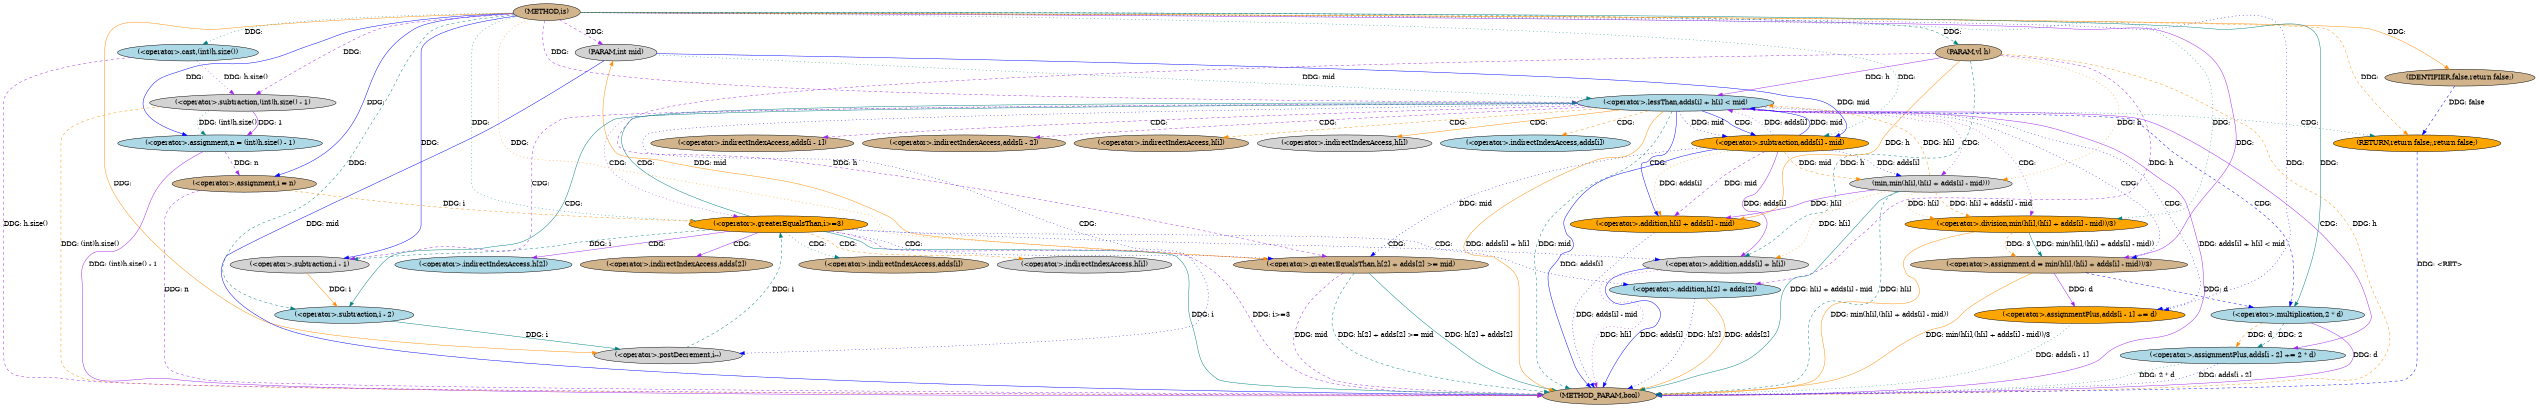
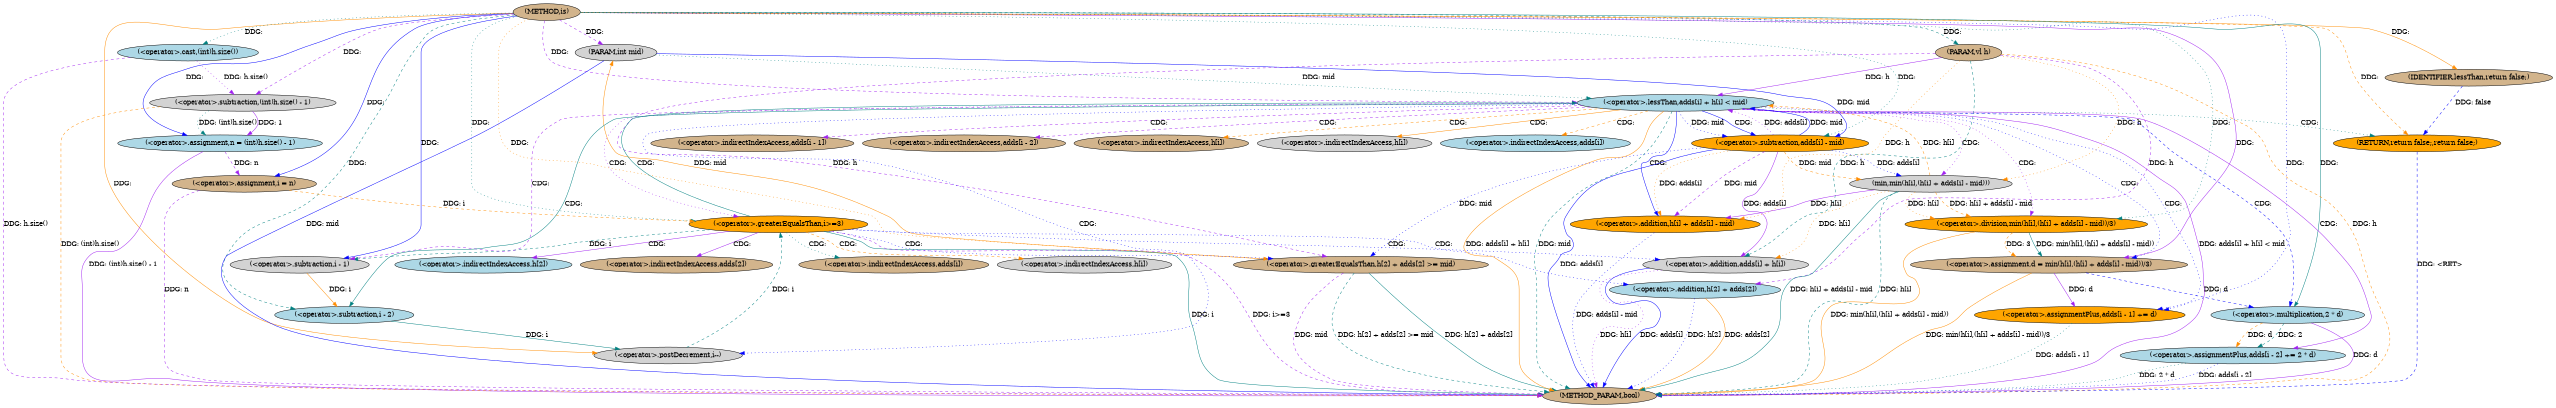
node "(IDENTIFIER,false,return false;)": label "(IDENTIFIER,false,return false;)" -> "(IDENTIFIER,lessThan,return false;)"
edge "(PARAM,vl h)" -> "(<operator>.addition,h[i] + adds[i] - mid)": style solid -> dotted
